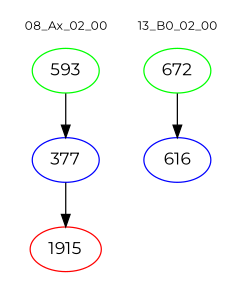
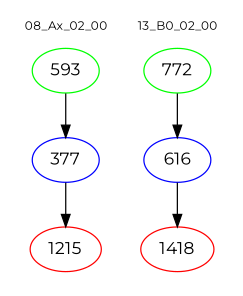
node "672": label "672" -> "772"
node "1915": label "1915" -> "1215"
node "1418": added
